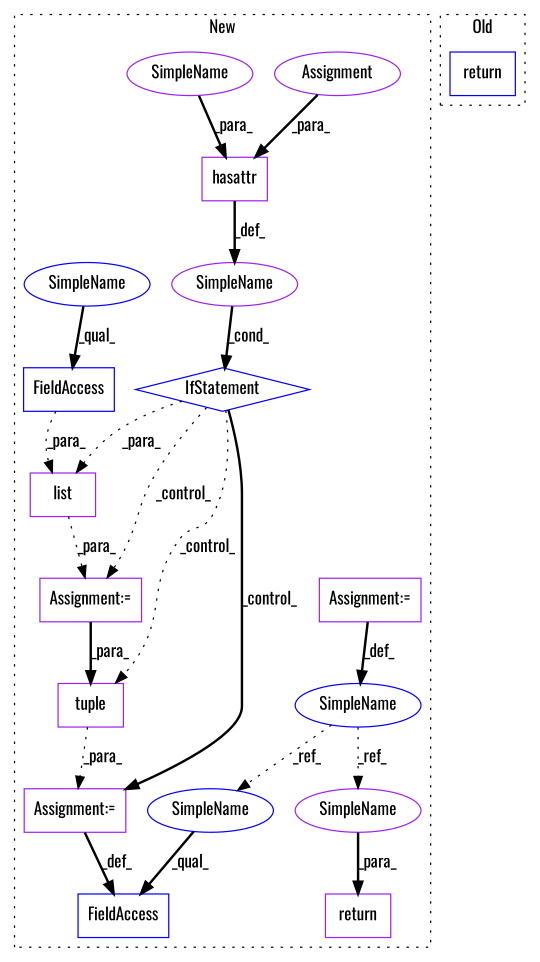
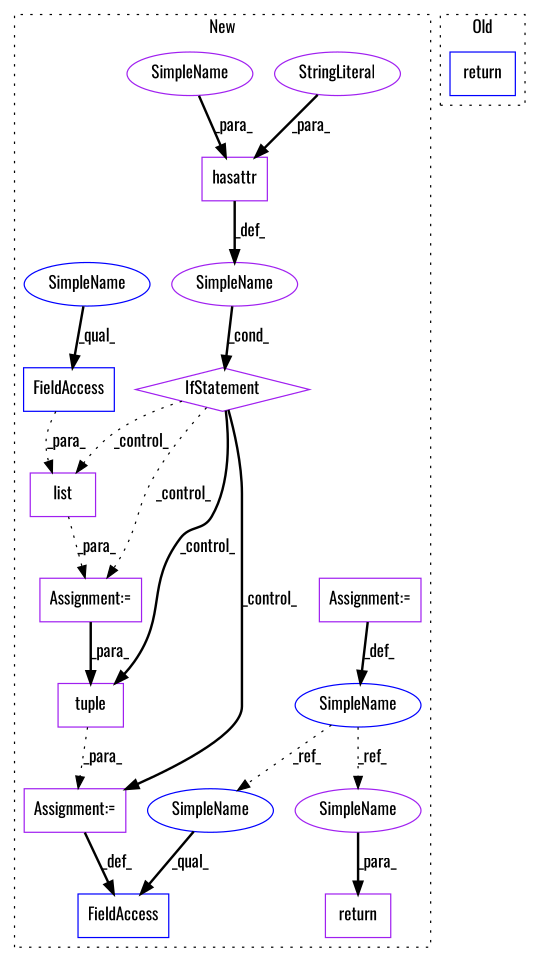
node "Assignment": label "Assignment" -> "StringLiteral"
node "IfStatement": color blue -> purple
edge "IfStatement" -> "list": label "_para_" -> "_control_"
edge "IfStatement" -> "tuple": style dotted -> bold
